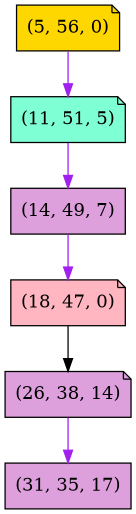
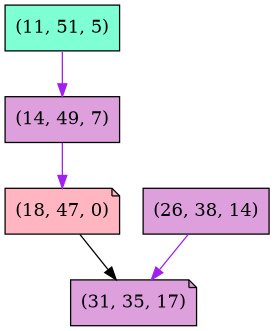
node "(5, 56, 0)": removed
node "(11, 51, 5)": shape note -> box
edge "(18, 47, 0)" -> "(26, 38, 14)": now "(18, 47, 0)" -> "(31, 35, 17)"
node "(26, 38, 14)": shape note -> box
node "(31, 35, 17)": shape box -> note
